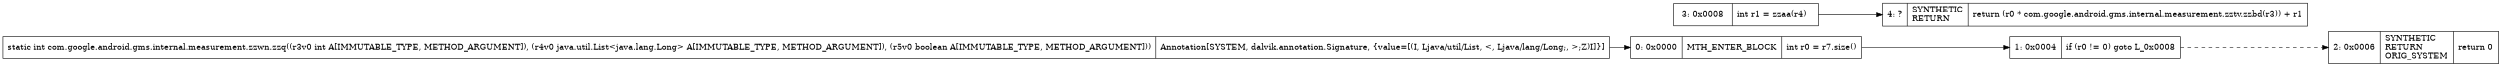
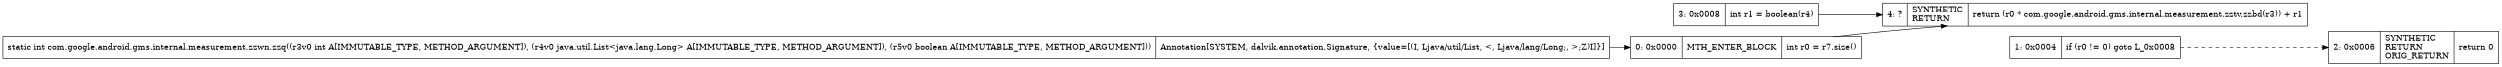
node "3: 0x0008": text "int r1 = zzaa(r4)" -> "int r1 = boolean(r4)"
edge "0: 0x0000" -> "1: 0x0004": now "0: 0x0000" -> "4: ?"
node "2: 0x0006": text "ORIG_SYSTEM" -> "ORIG_RETURN"
